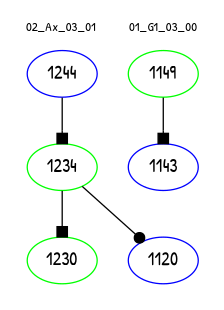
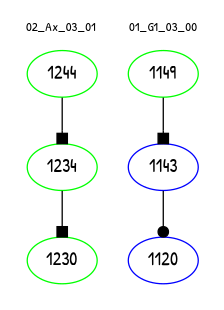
node "1244": color blue -> green
edge "1234" -> "1120": now "1143" -> "1120"
